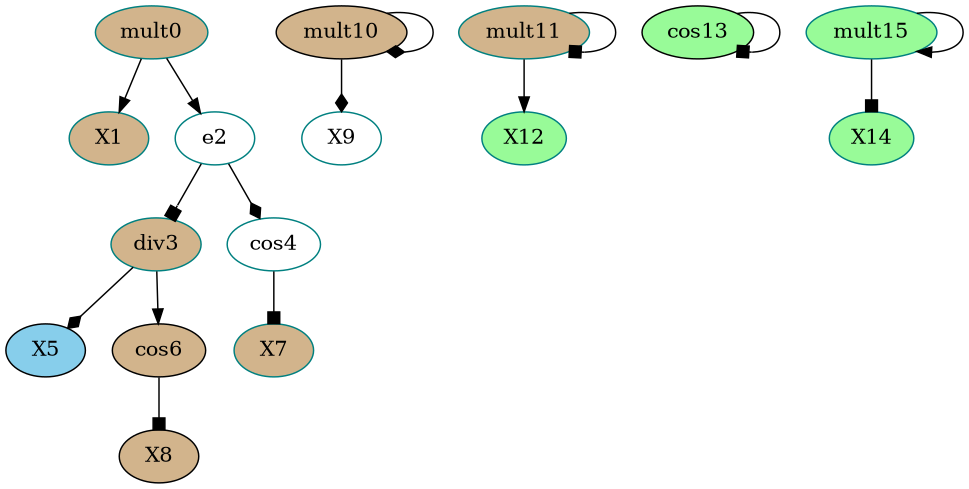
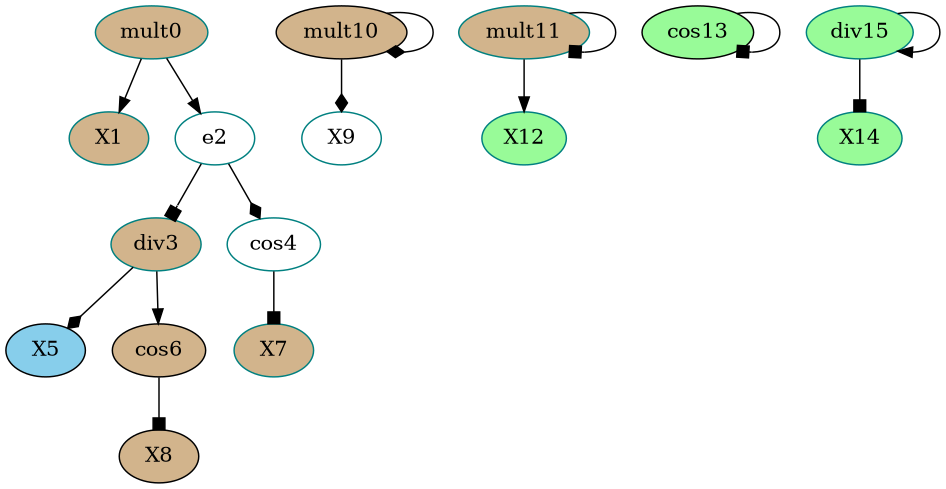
node "mult15": label "mult15" -> "div15"
